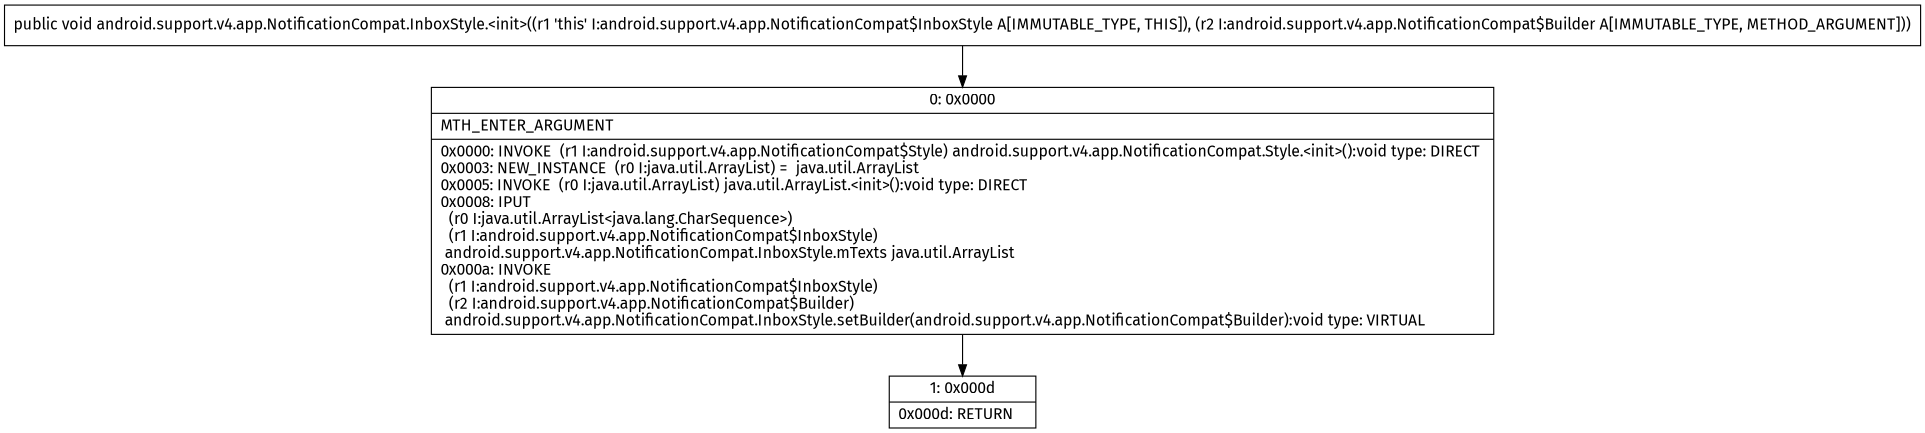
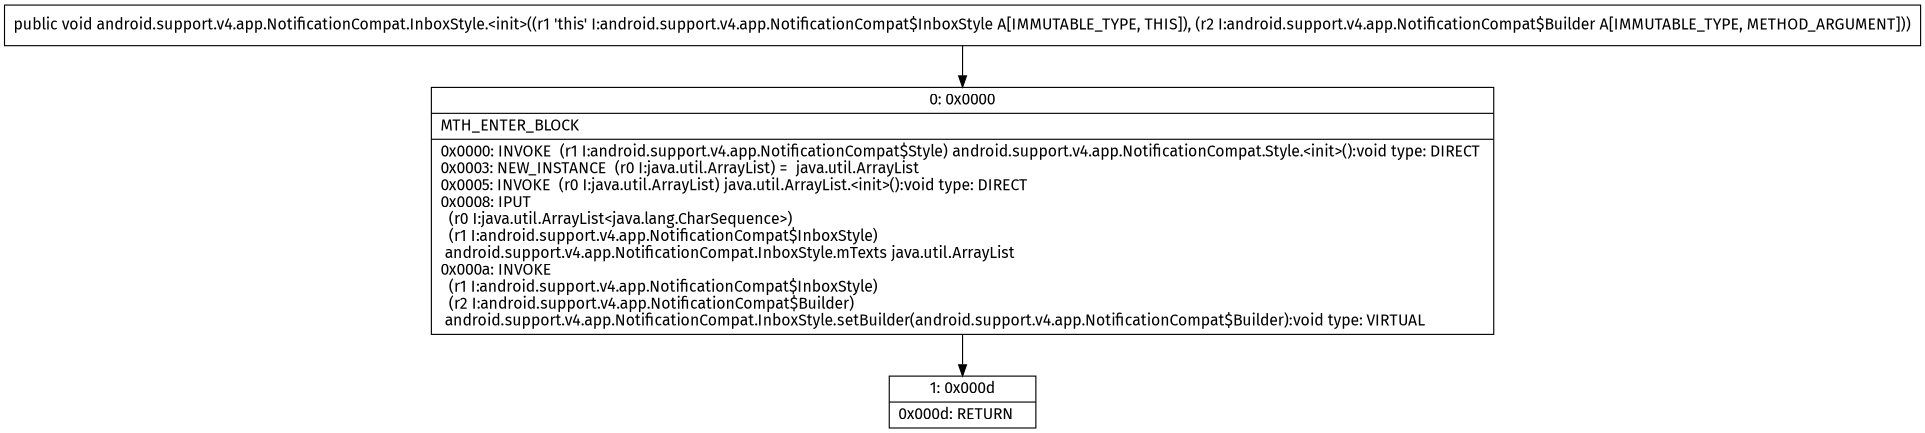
node "0: 0x0000": text "MTH_ENTER_ARGUMENT" -> "MTH_ENTER_BLOCK"
